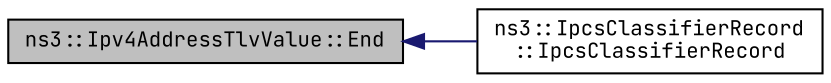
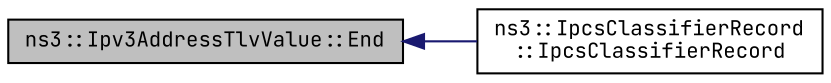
node "ns3::Ipv4AddressTlvValue::End": label "ns3::Ipv4AddressTlvValue::End" -> "ns3::Ipv3AddressTlvValue::End"
